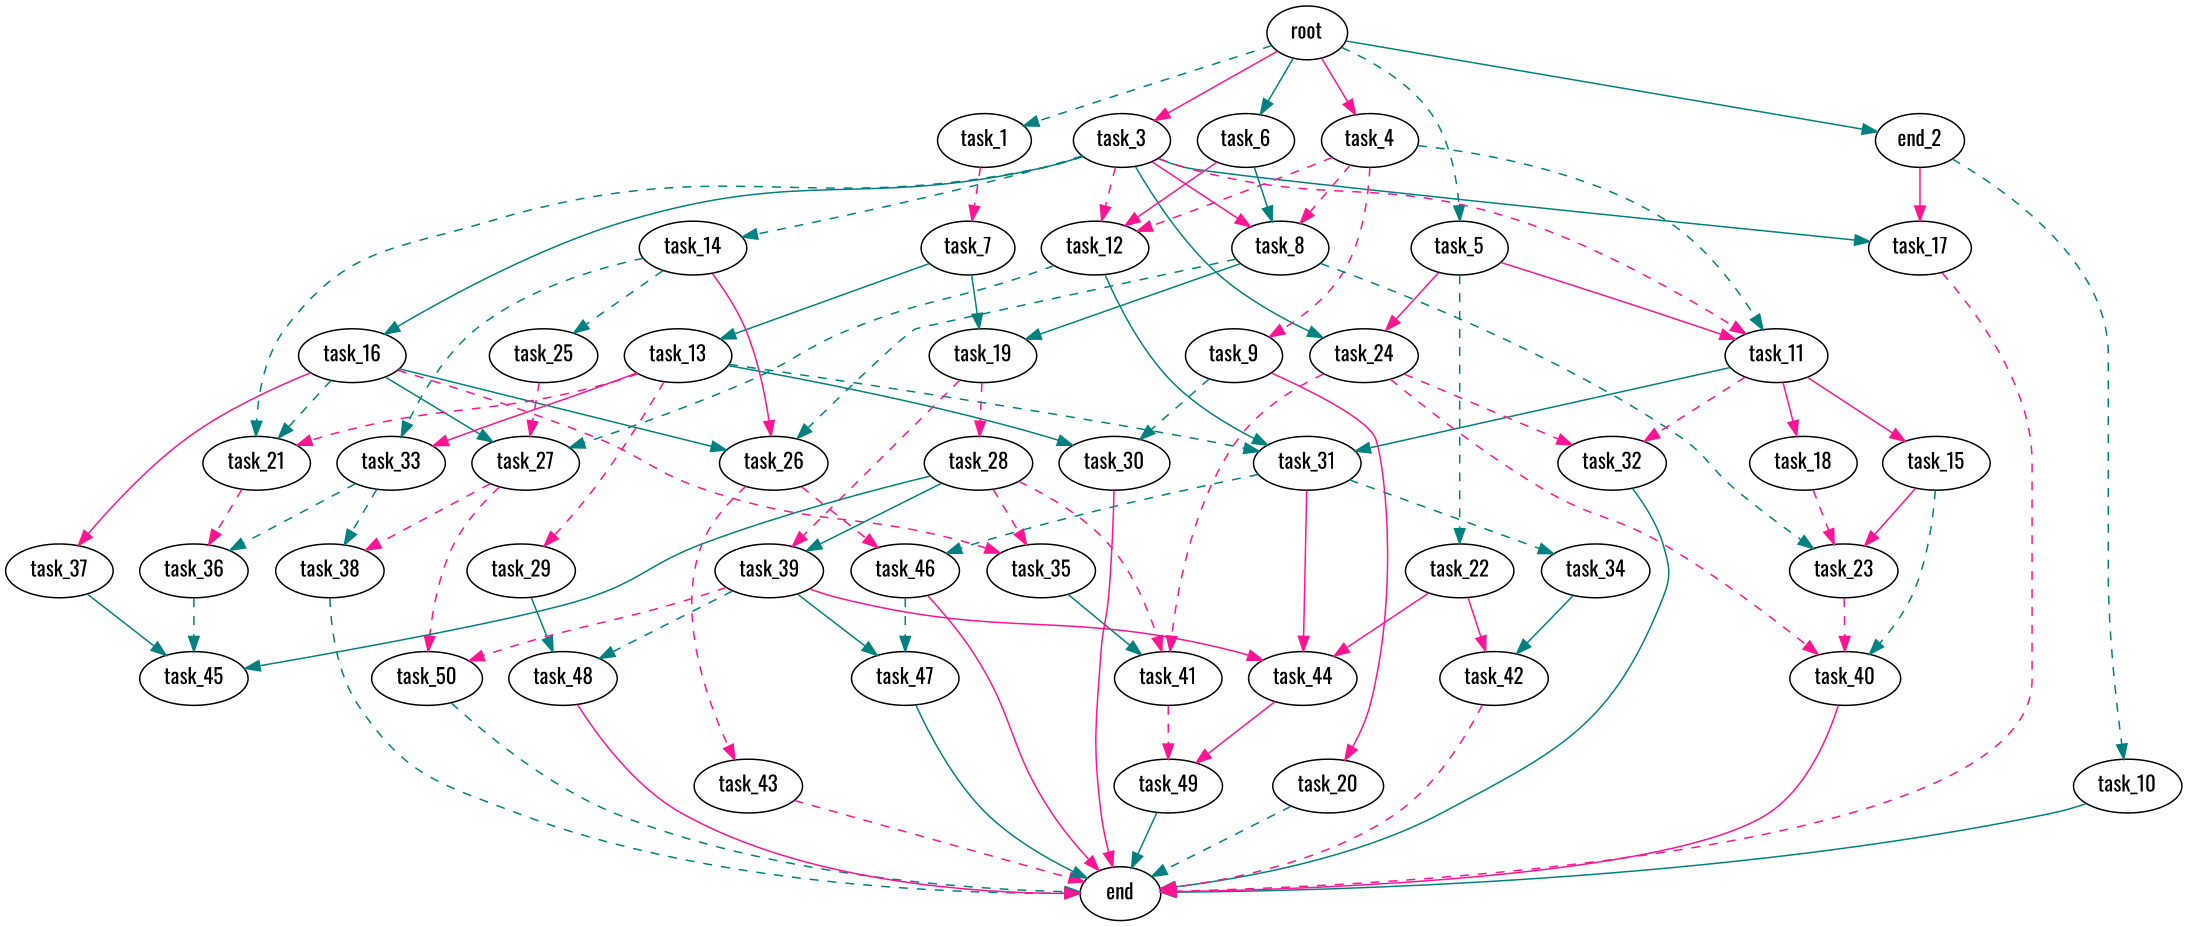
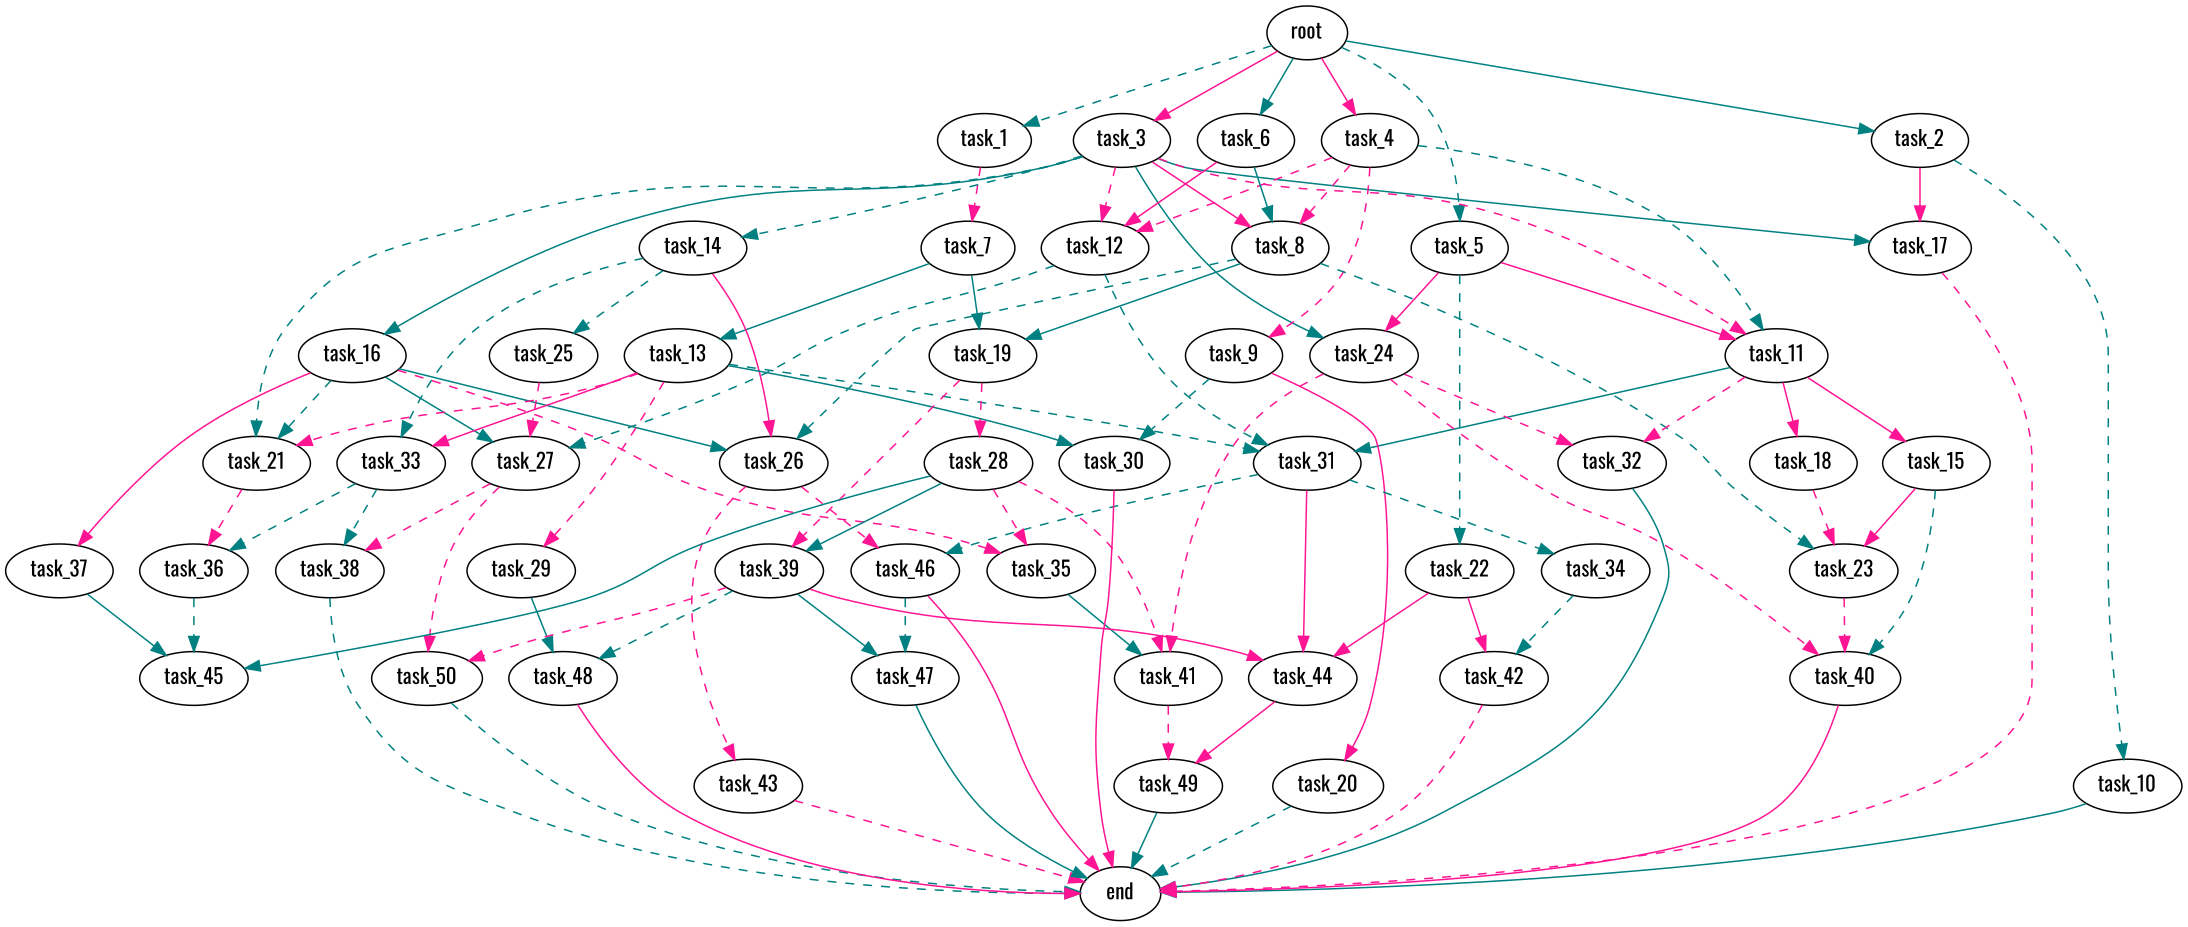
node "end_2": label "end_2" -> "task_2"
edge "task_12" -> "task_31": style solid -> dashed
edge "task_34" -> "task_42": style solid -> dashed
